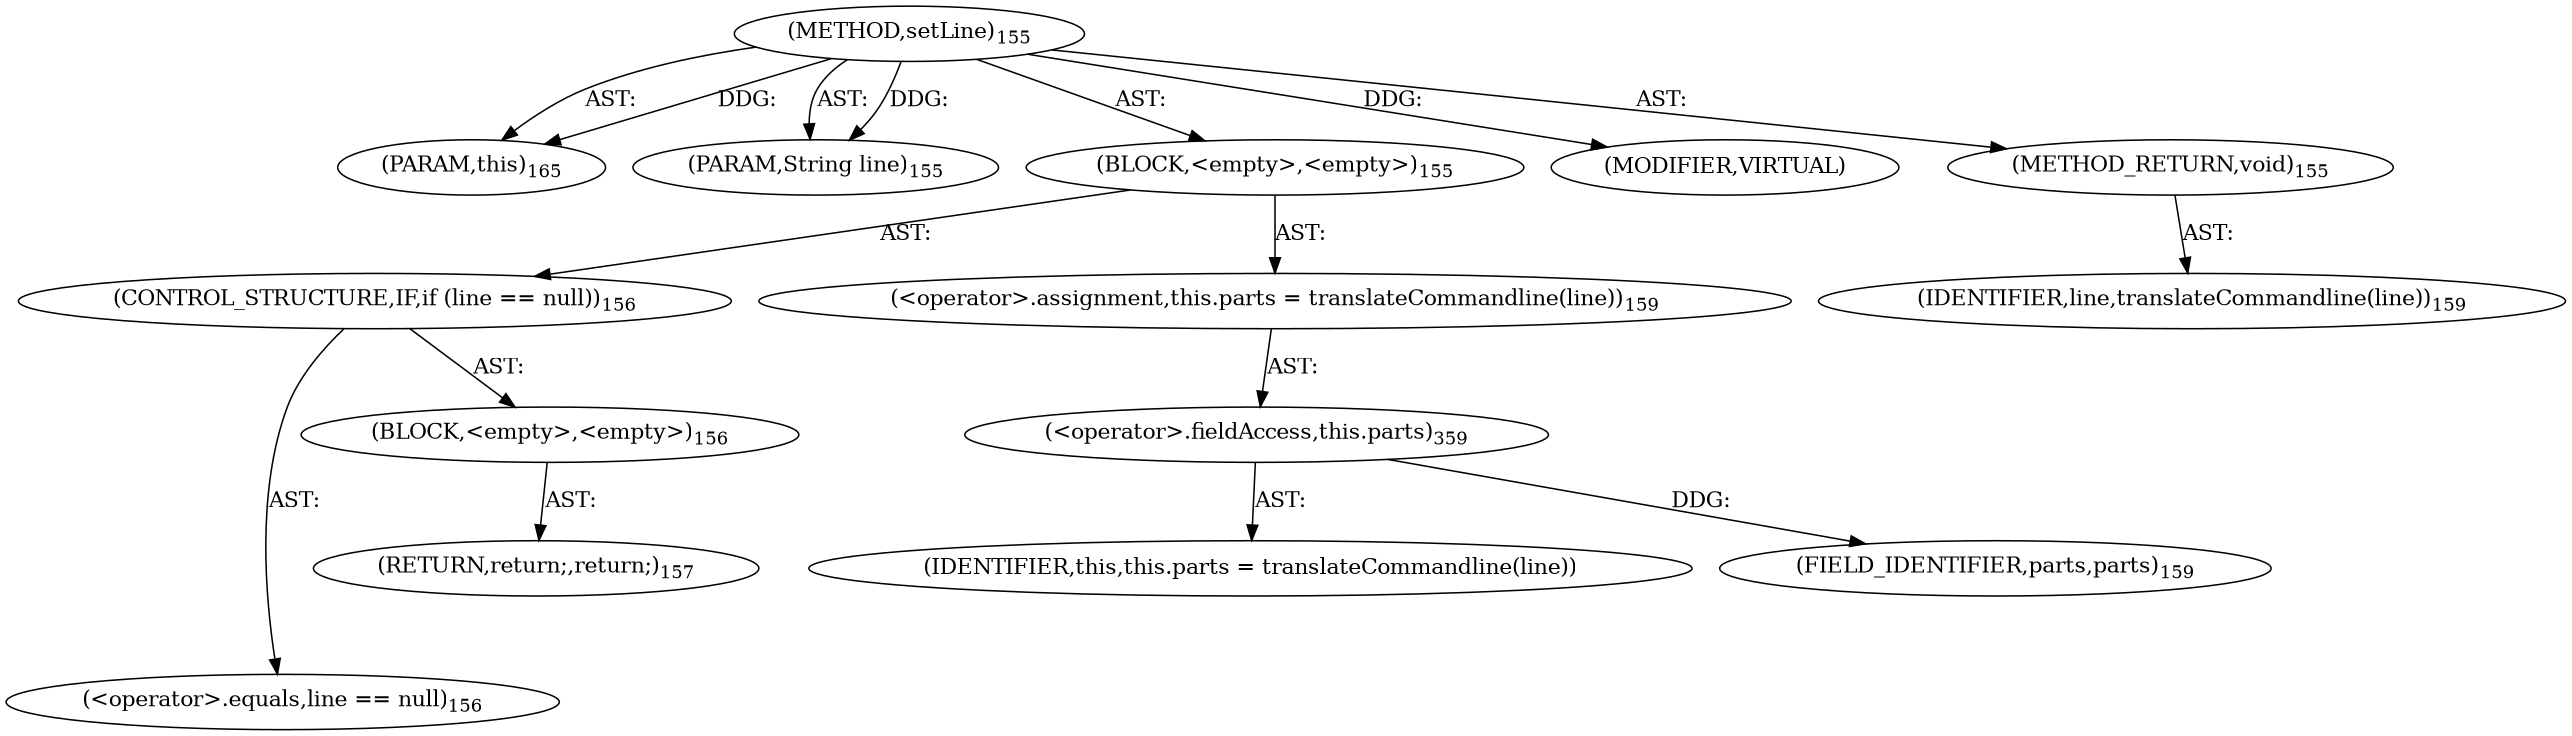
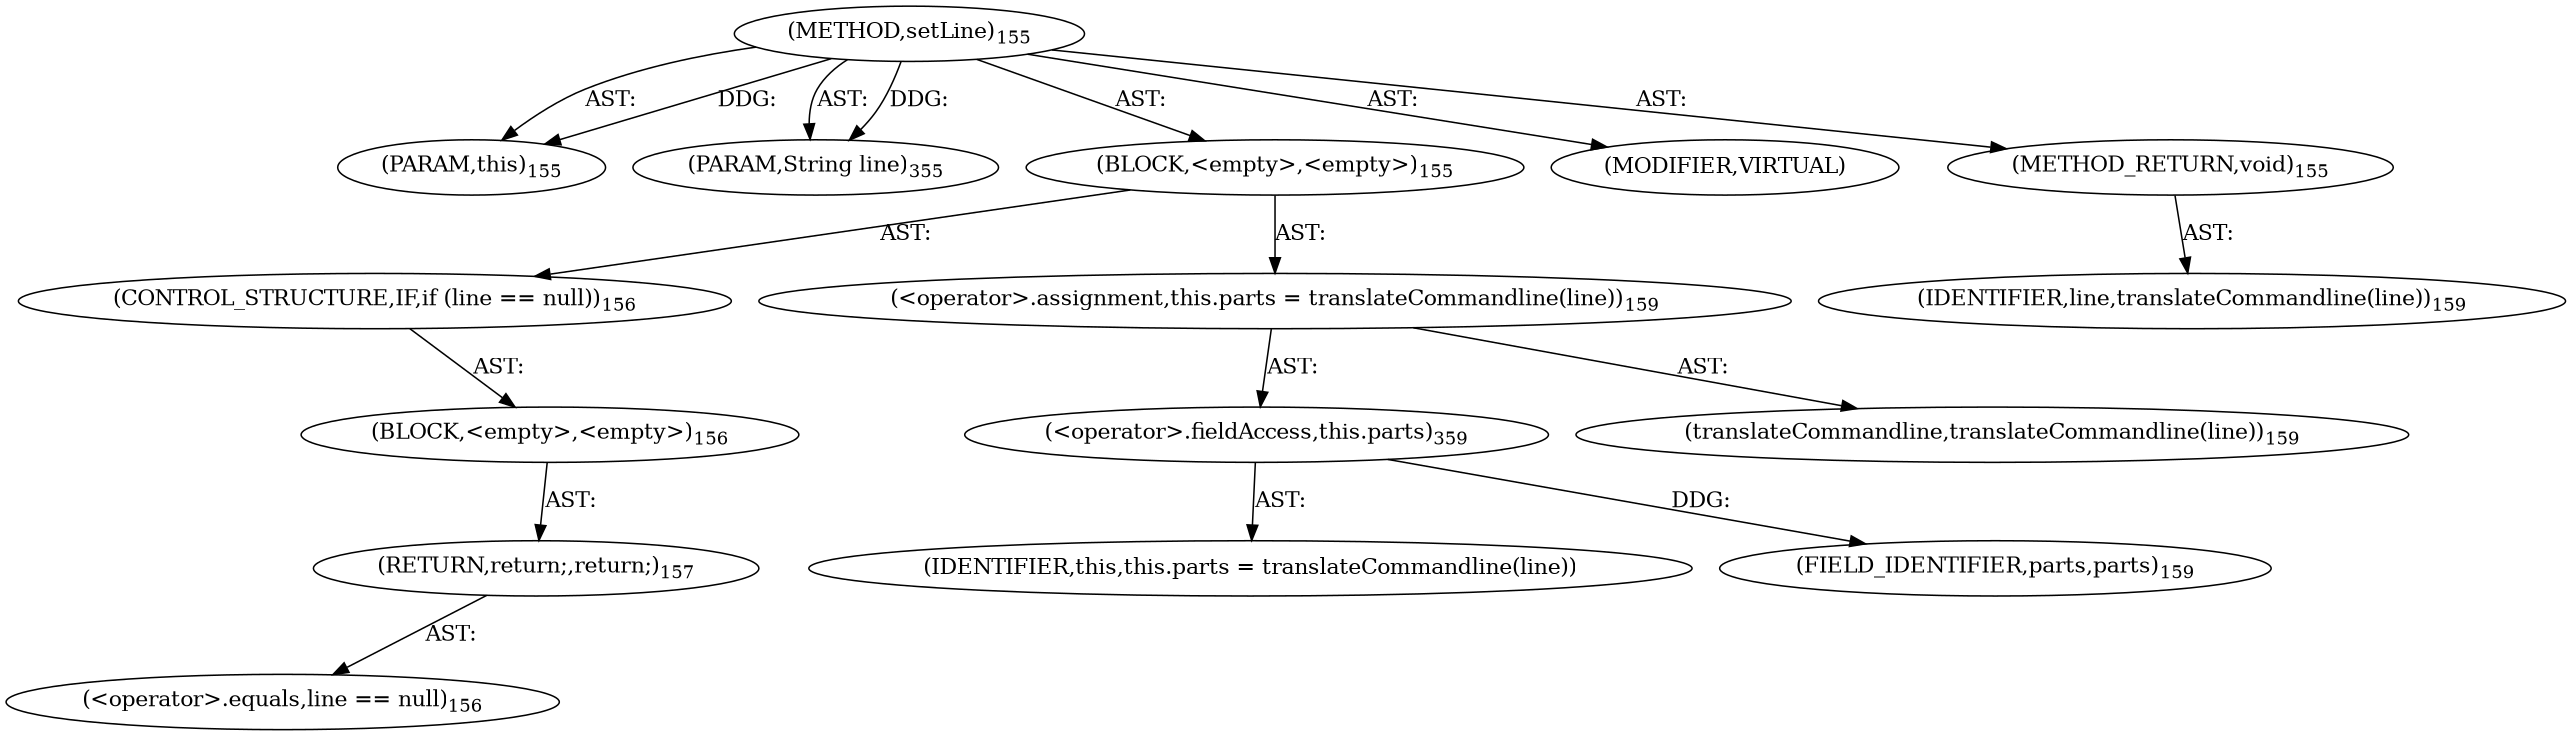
edge "(METHOD,setLine)" -> "(MODIFIER,VIRTUAL)": label "DDG: " -> "AST: "
node "(PARAM,this)": text "165" -> "155"
node "(PARAM,String line)": text "155" -> "355"
node "(translateCommandline,translateCommandline(line))": added
edge "(CONTROL_STRUCTURE,IF,if (line == null))" -> "(<operator>.equals,line == null)": now "(RETURN,return;,return;)" -> "(<operator>.equals,line == null)"
